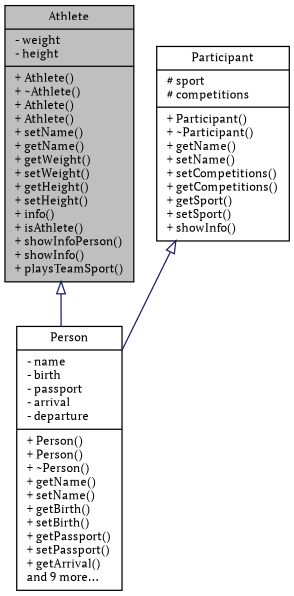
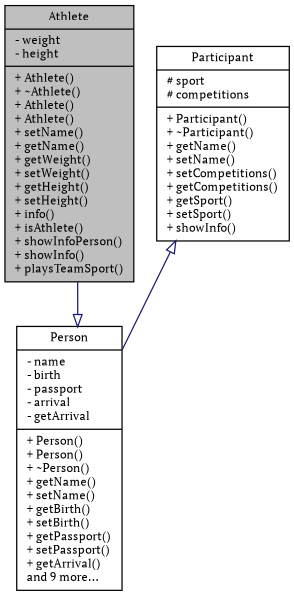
edge "Person" -> "Athlete": reversed
node "Person": text "- departure" -> "- getArrival"
